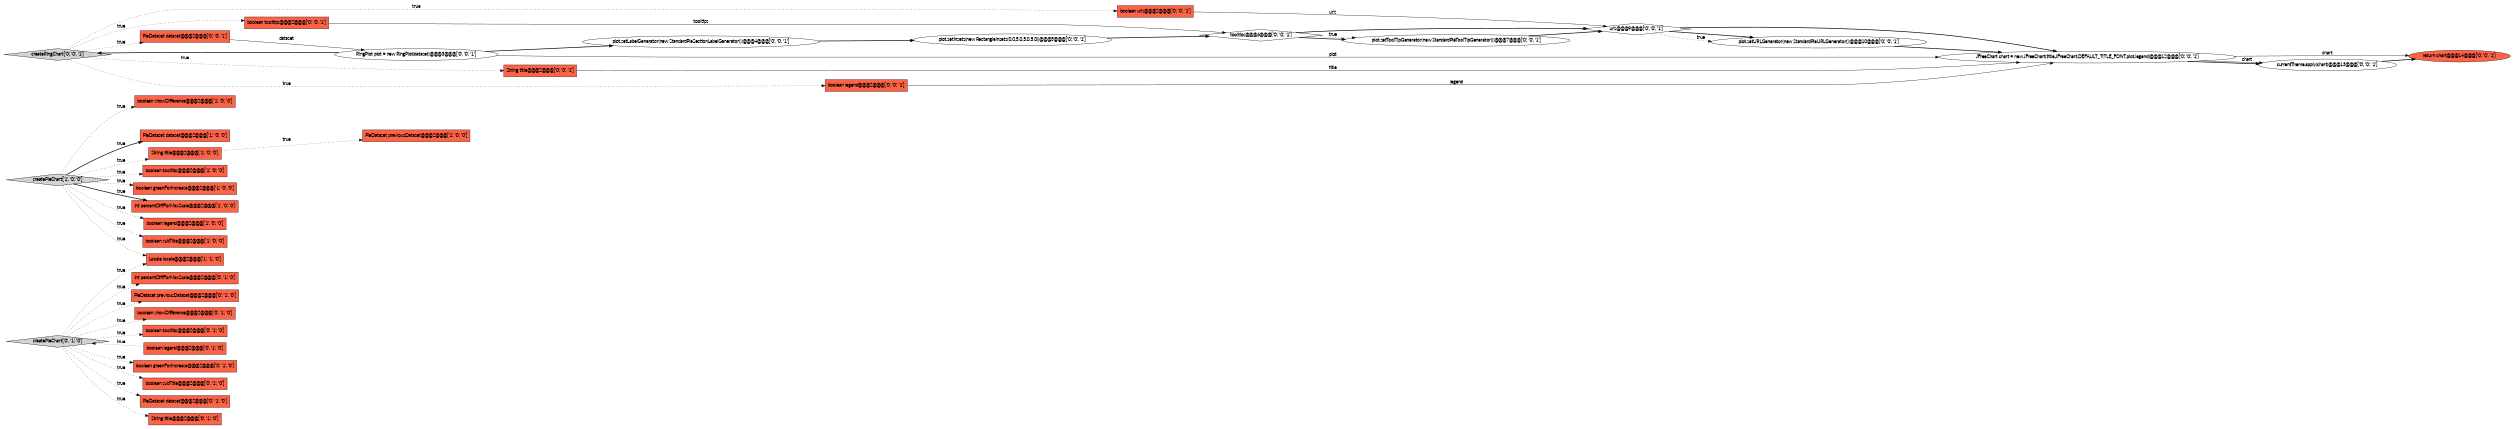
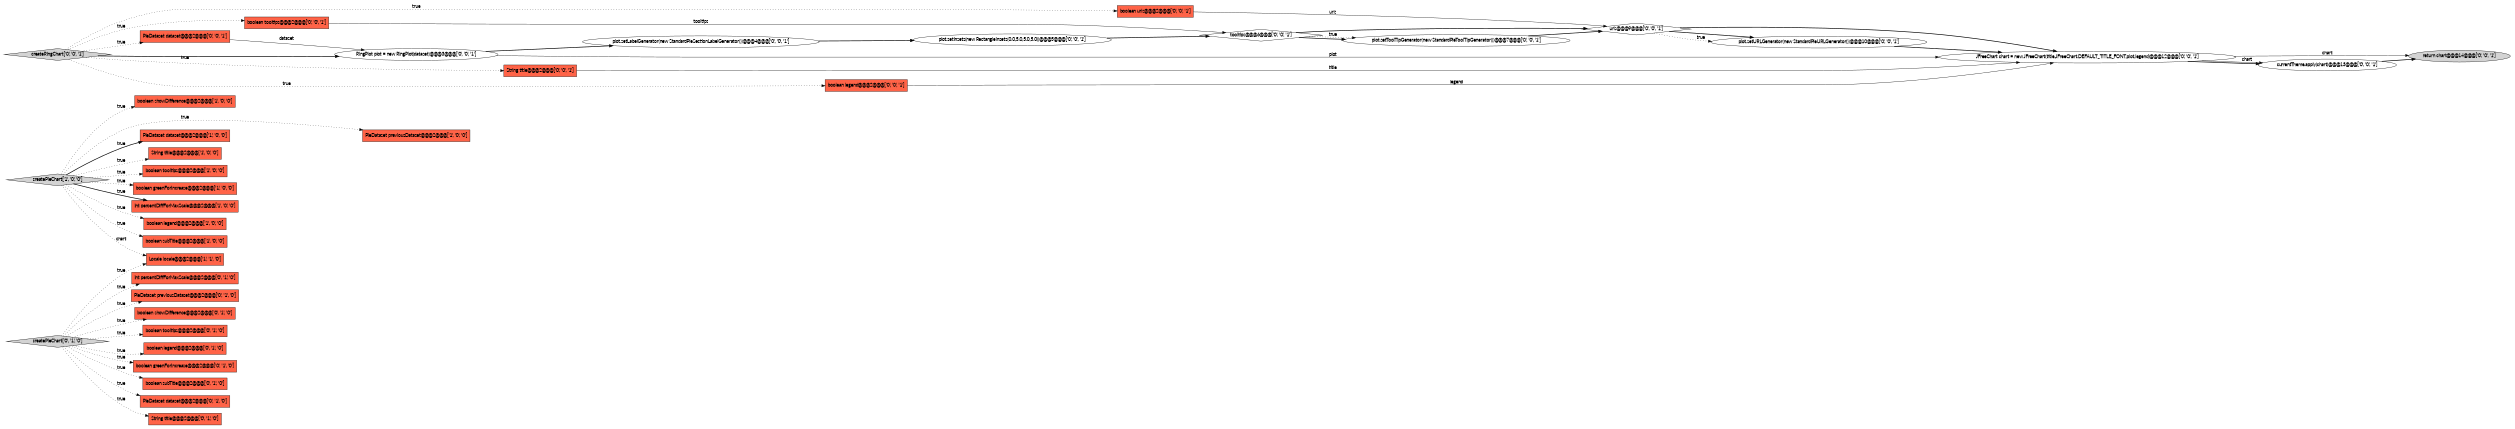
edge "RingPlot plot = new RingPlot(dataset)@@@3@@@['0', '0', '1']" -> "createRingChart['0', '0', '1']": reversed
node "return chart@@@14@@@['0', '0', '1']": fillcolor tomato -> lightgray
edge "String title@@@2@@@['1', '0', '0']" -> "PieDataset previousDataset@@@2@@@['1', '0', '0']": now "createPieChart['1', '0', '0']" -> "PieDataset previousDataset@@@2@@@['1', '0', '0']"
edge "createPieChart['1', '0', '0']" -> "Locale locale@@@2@@@['1', '1', '0']": label "true" -> "chart"
edge "boolean legend@@@2@@@['0', '1', '0']" -> "createPieChart['0', '1', '0']": reversed
